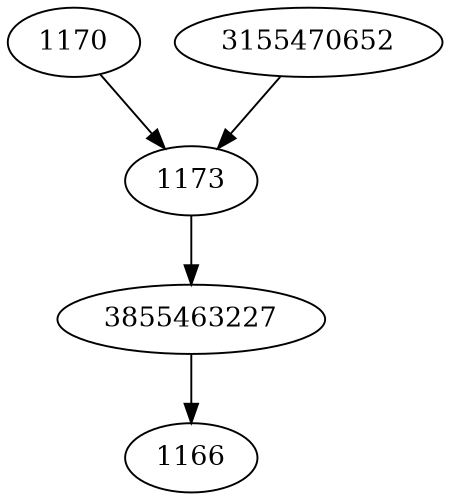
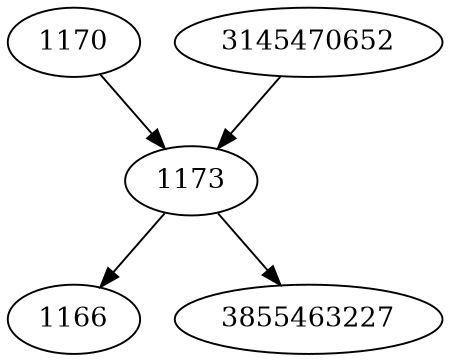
node "3155470652": label "3155470652" -> "3145470652"
edge "3855463227" -> "1166": now "1173" -> "1166"
